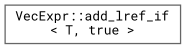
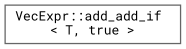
node "VecExpr::add_lref_if < T, true >": label "VecExpr::add_lref_if < T, true >" -> "VecExpr::add_add_if < T, true >"
